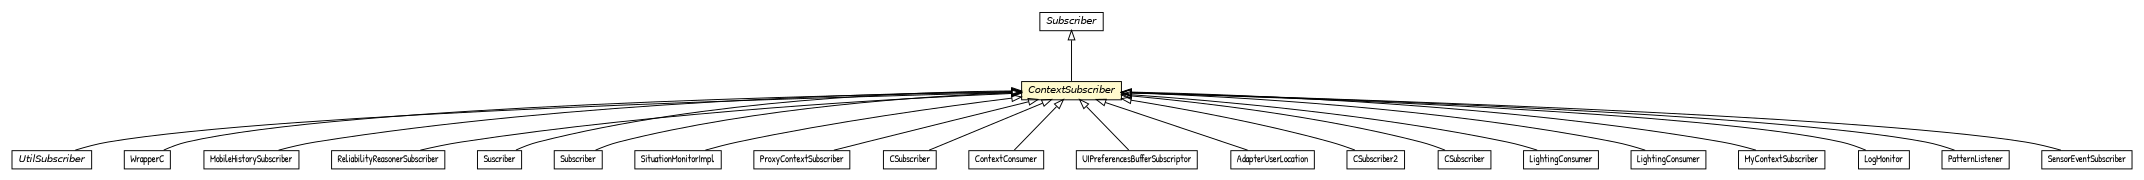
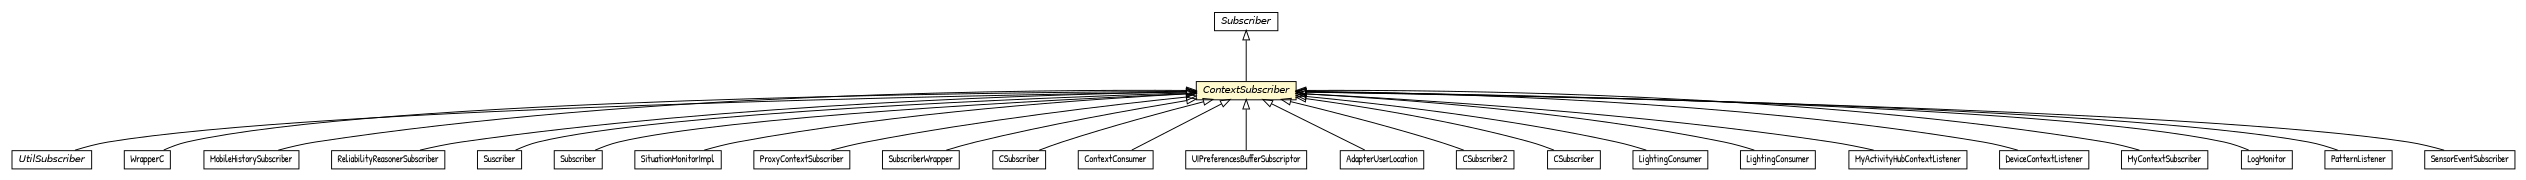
node "SubscriberWrapper": added
node "MyActivityHubContextListener": added
node "DeviceContextListener": added
